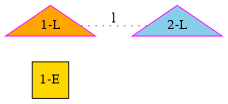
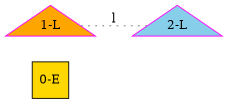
node "1-E": label "1-E" -> "0-E"
